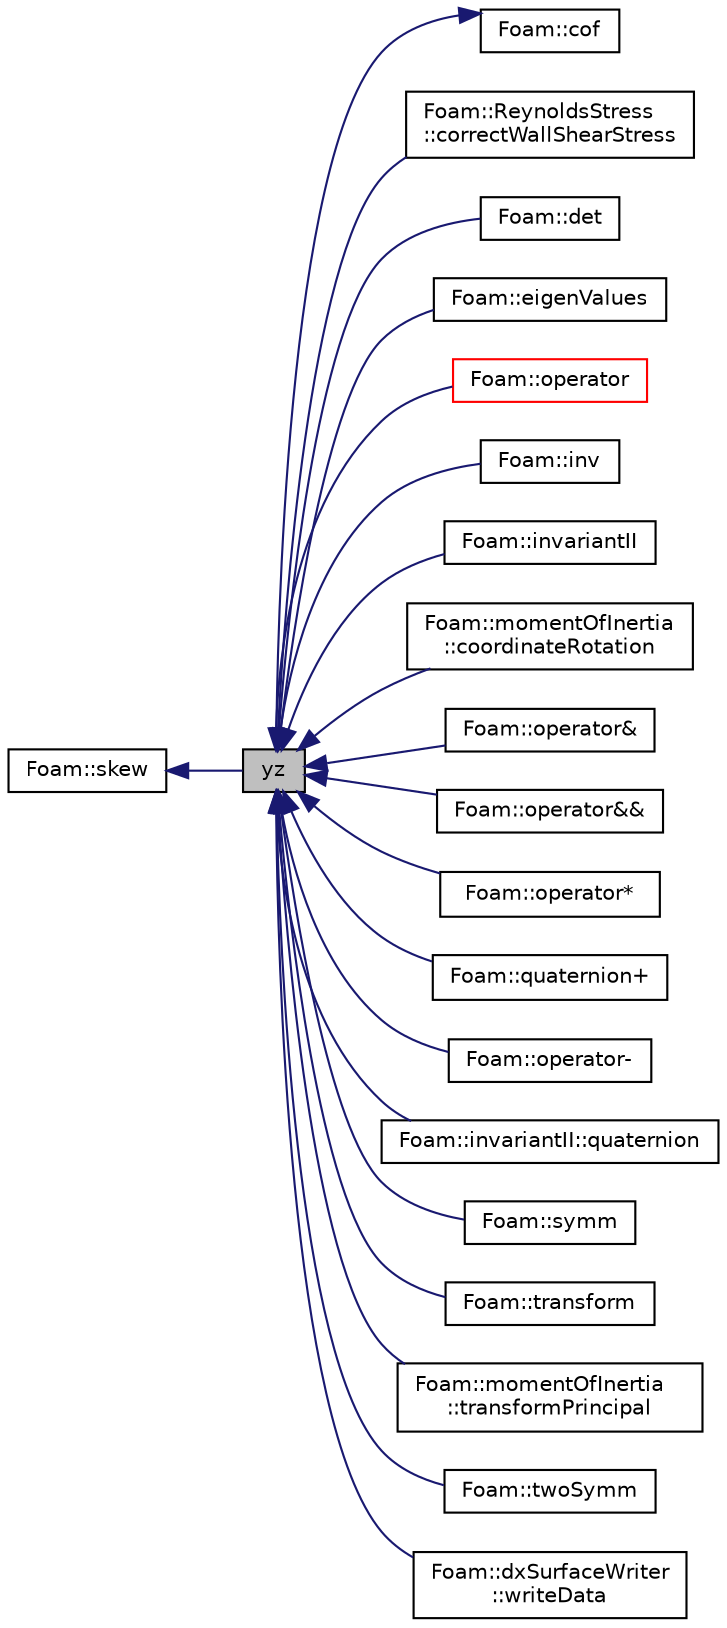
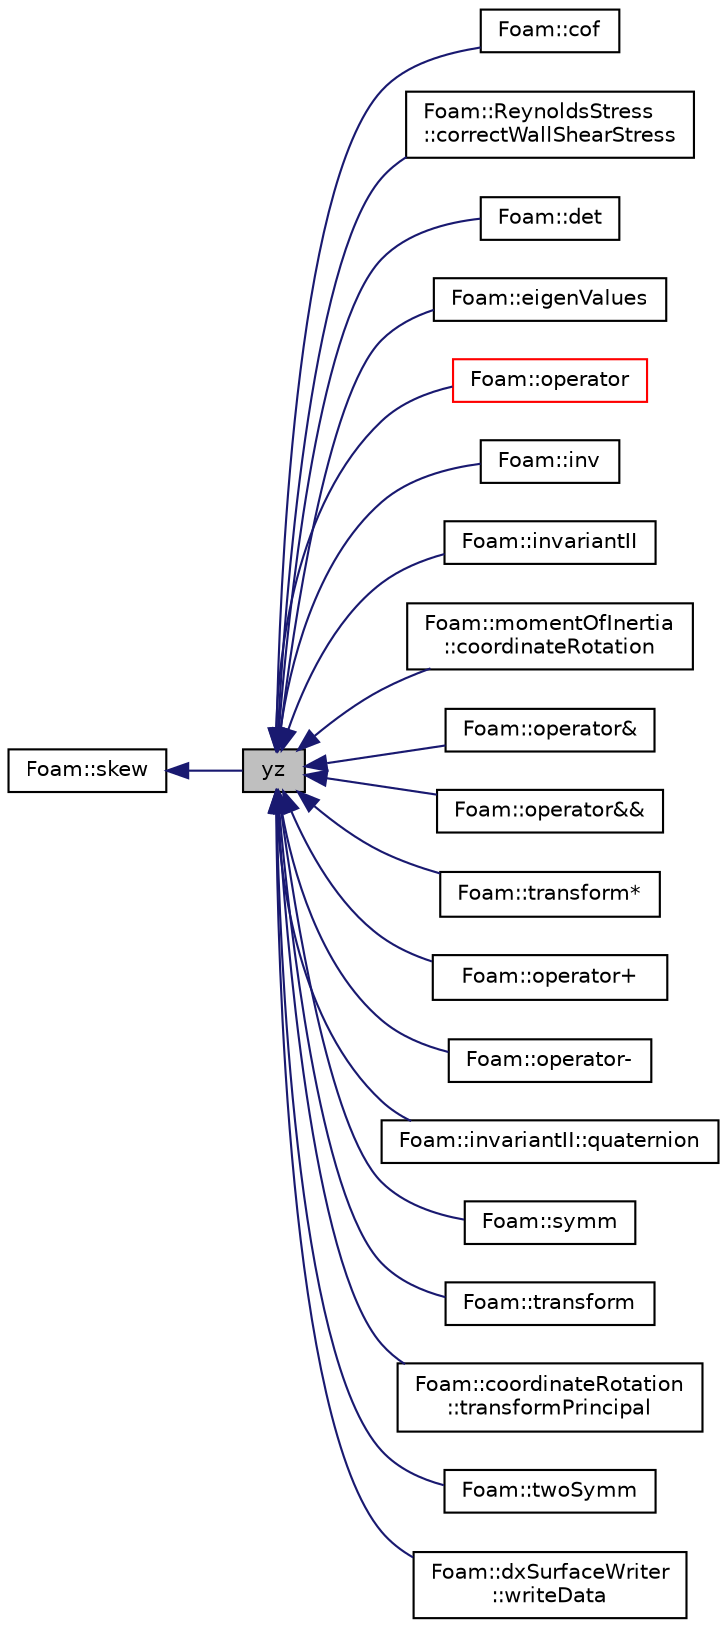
edge "yz" -> "Foam::cof": reversed
node "Foam::operator*": label "Foam::operator*" -> "Foam::transform*"
node "Foam::quaternion+": label "Foam::quaternion+" -> "Foam::operator+"
node "Foam::momentOfInertia ::transformPrincipal": label "Foam::momentOfInertia ::transformPrincipal" -> "Foam::coordinateRotation ::transformPrincipal"
